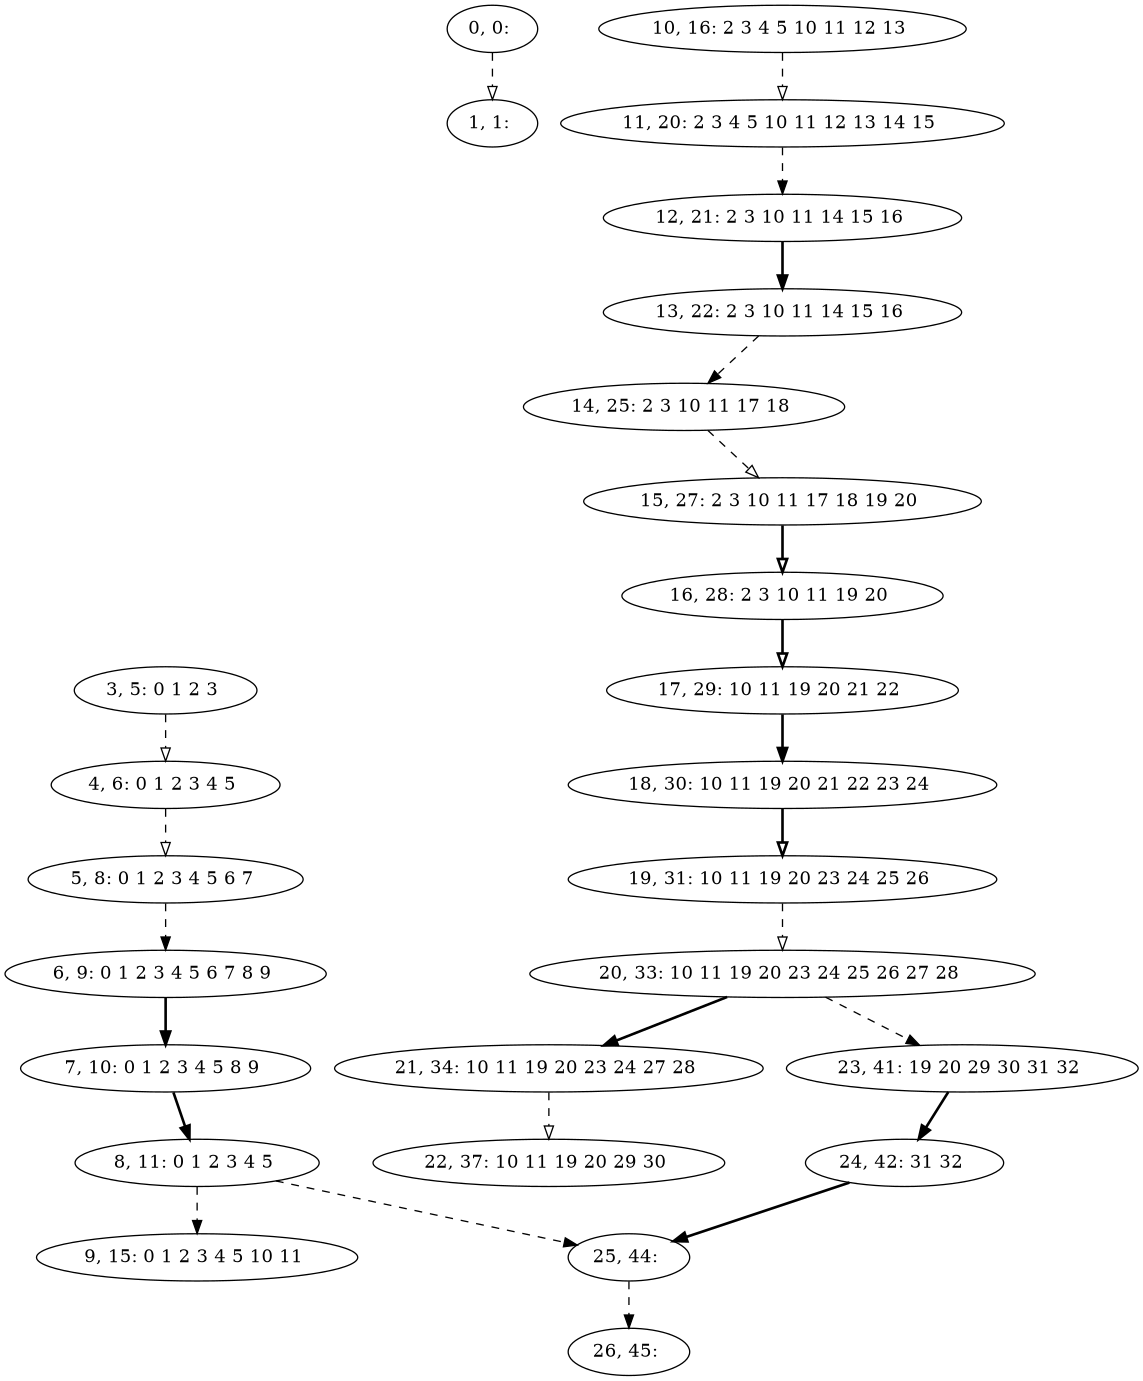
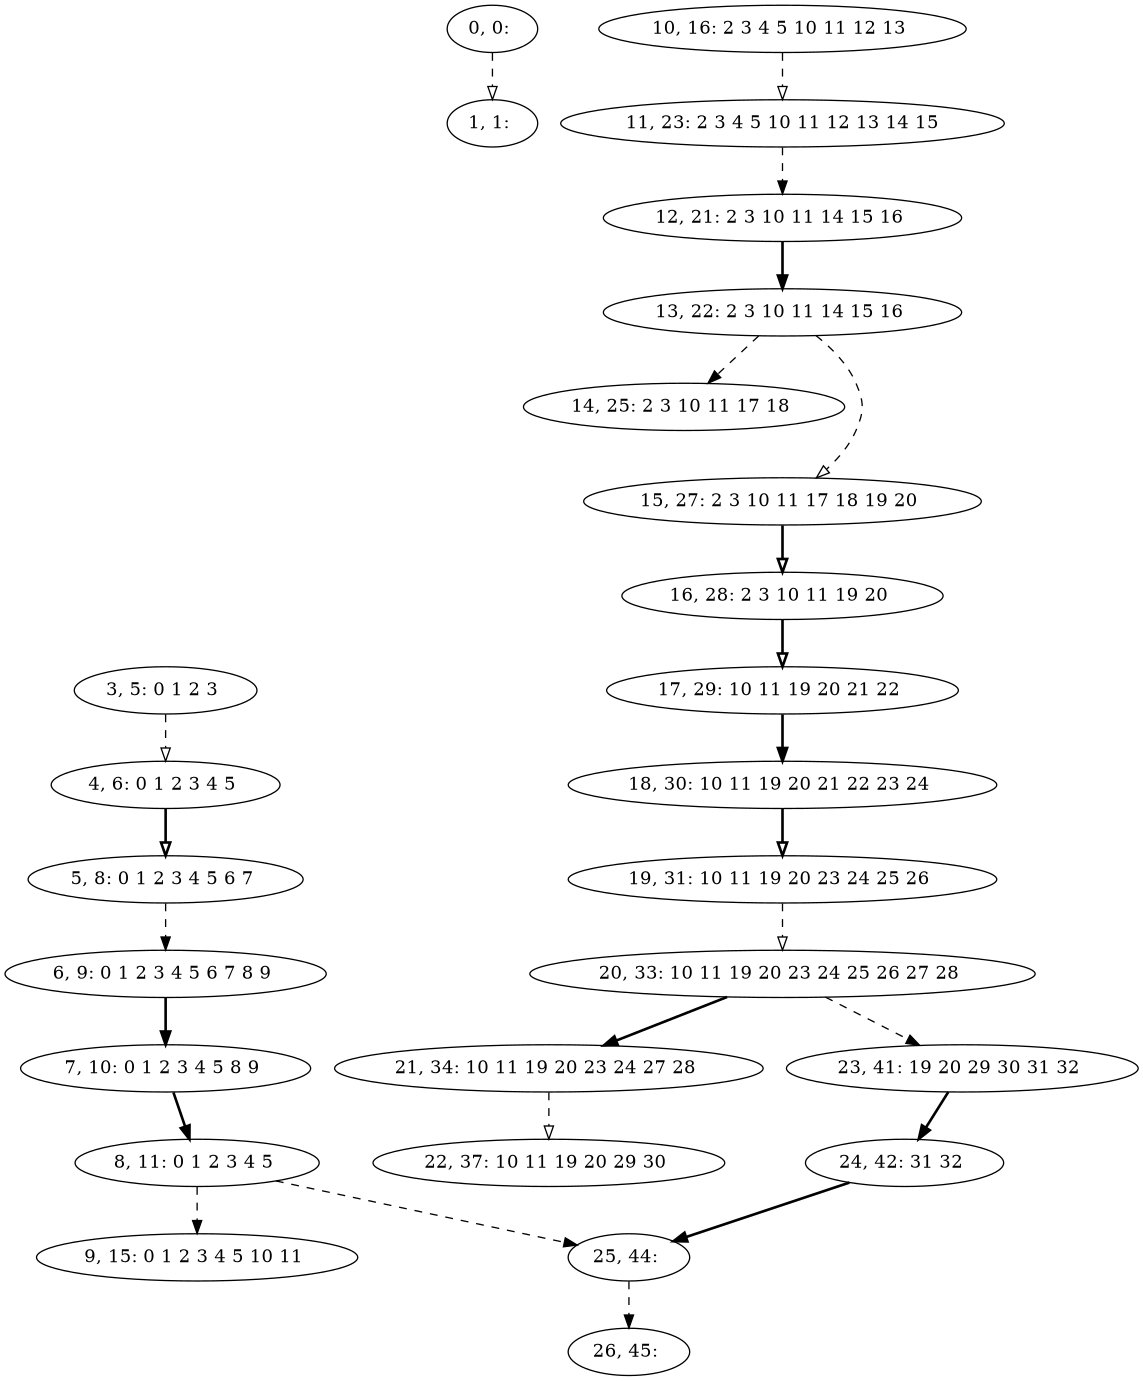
node "11, 20: 2 3 4 5 10 11 12 13 14 15": label "11, 20: 2 3 4 5 10 11 12 13 14 15" -> "11, 23: 2 3 4 5 10 11 12 13 14 15"
edge "14, 25: 2 3 10 11 17 18" -> "15, 27: 2 3 10 11 17 18 19 20": now "13, 22: 2 3 10 11 14 15 16" -> "15, 27: 2 3 10 11 17 18 19 20"
edge "4, 6: 0 1 2 3 4 5" -> "5, 8: 0 1 2 3 4 5 6 7": style dashed -> bold
